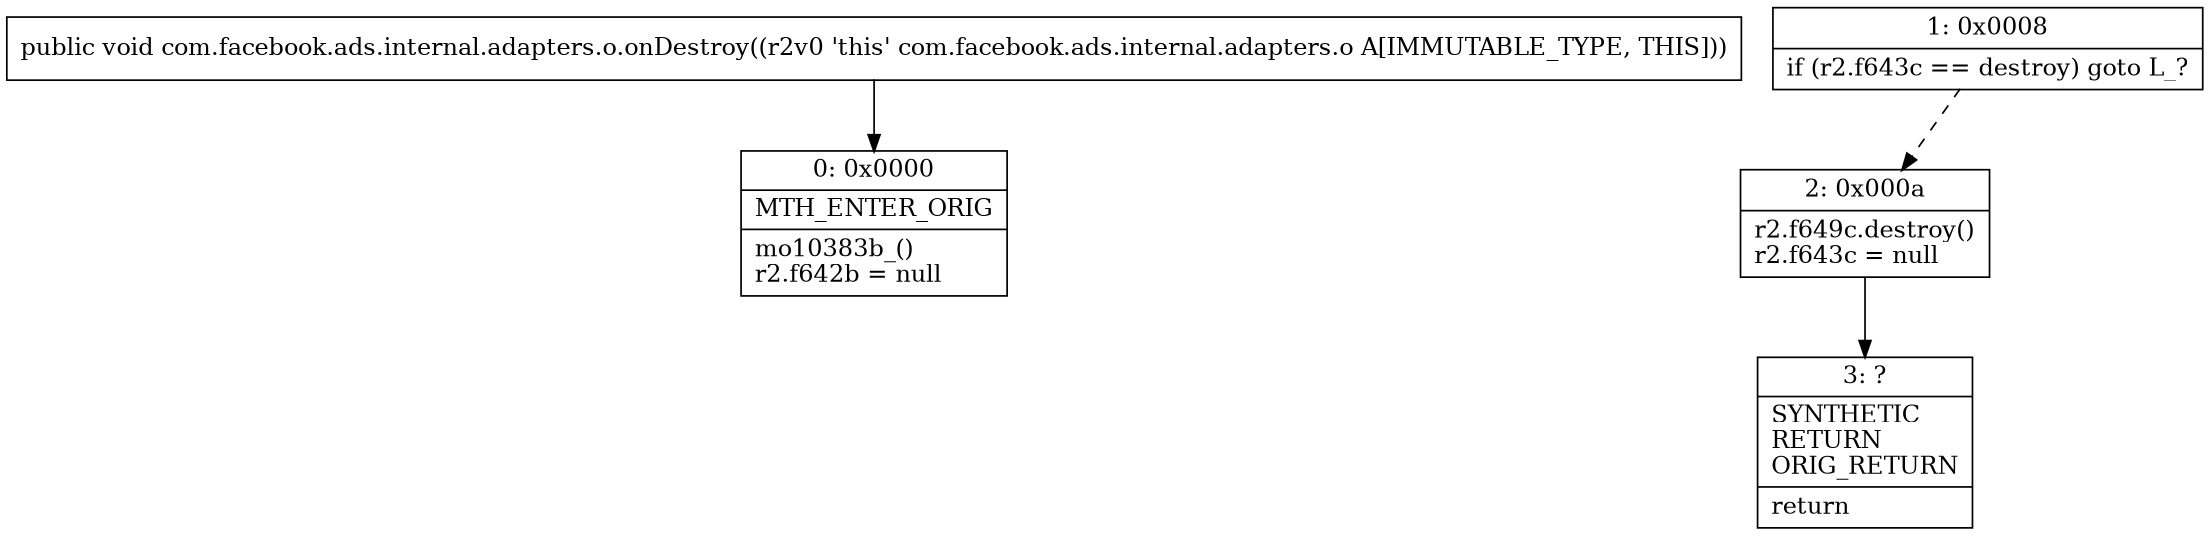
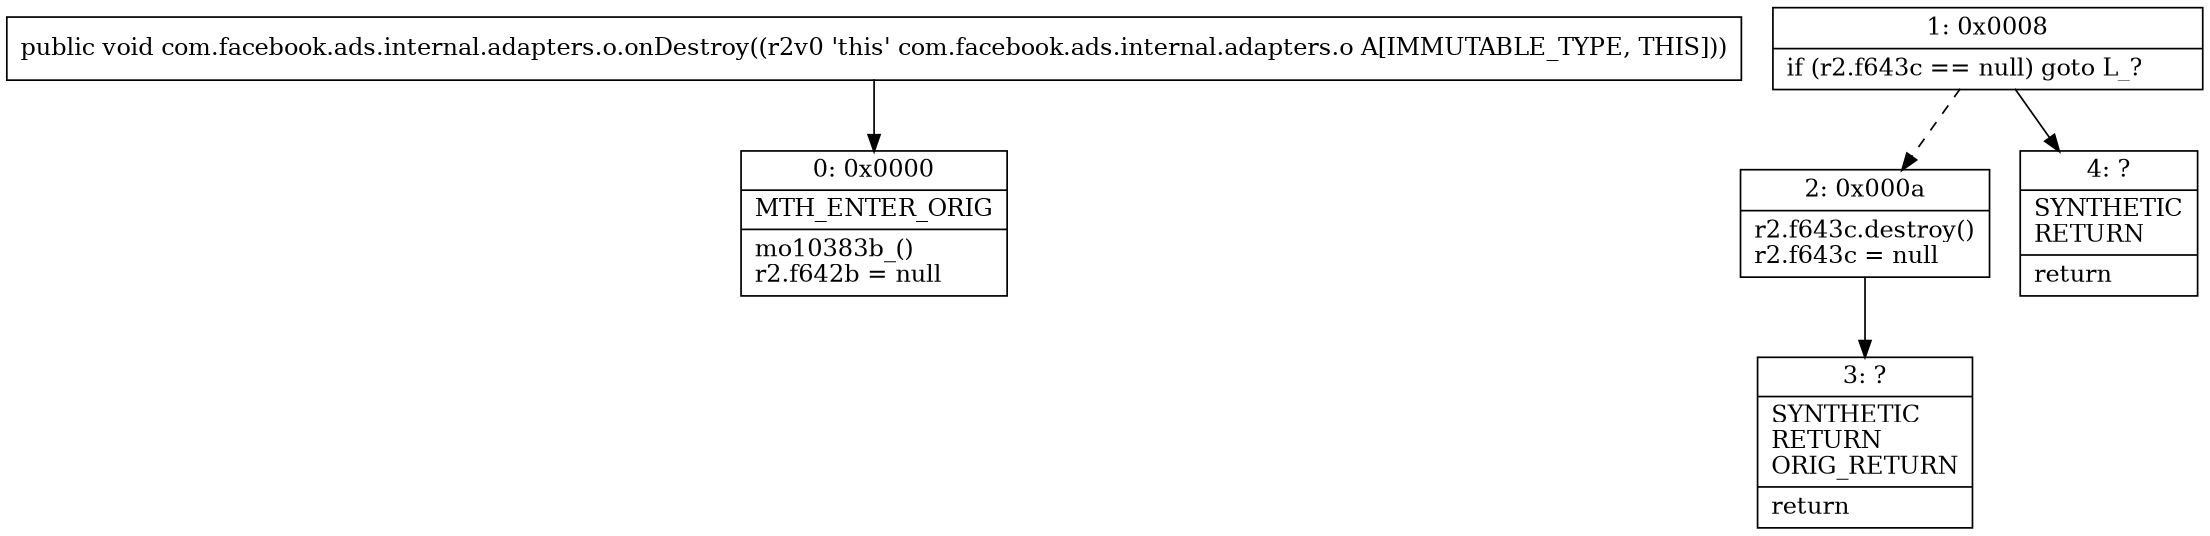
node "1: 0x0008": text "if (r2.f643c == destroy) goto L_?" -> "if (r2.f643c == null) goto L_?"
node "4: ?": added
node "2: 0x000a": text "r2.f649c.destroy()" -> "r2.f643c.destroy()"
